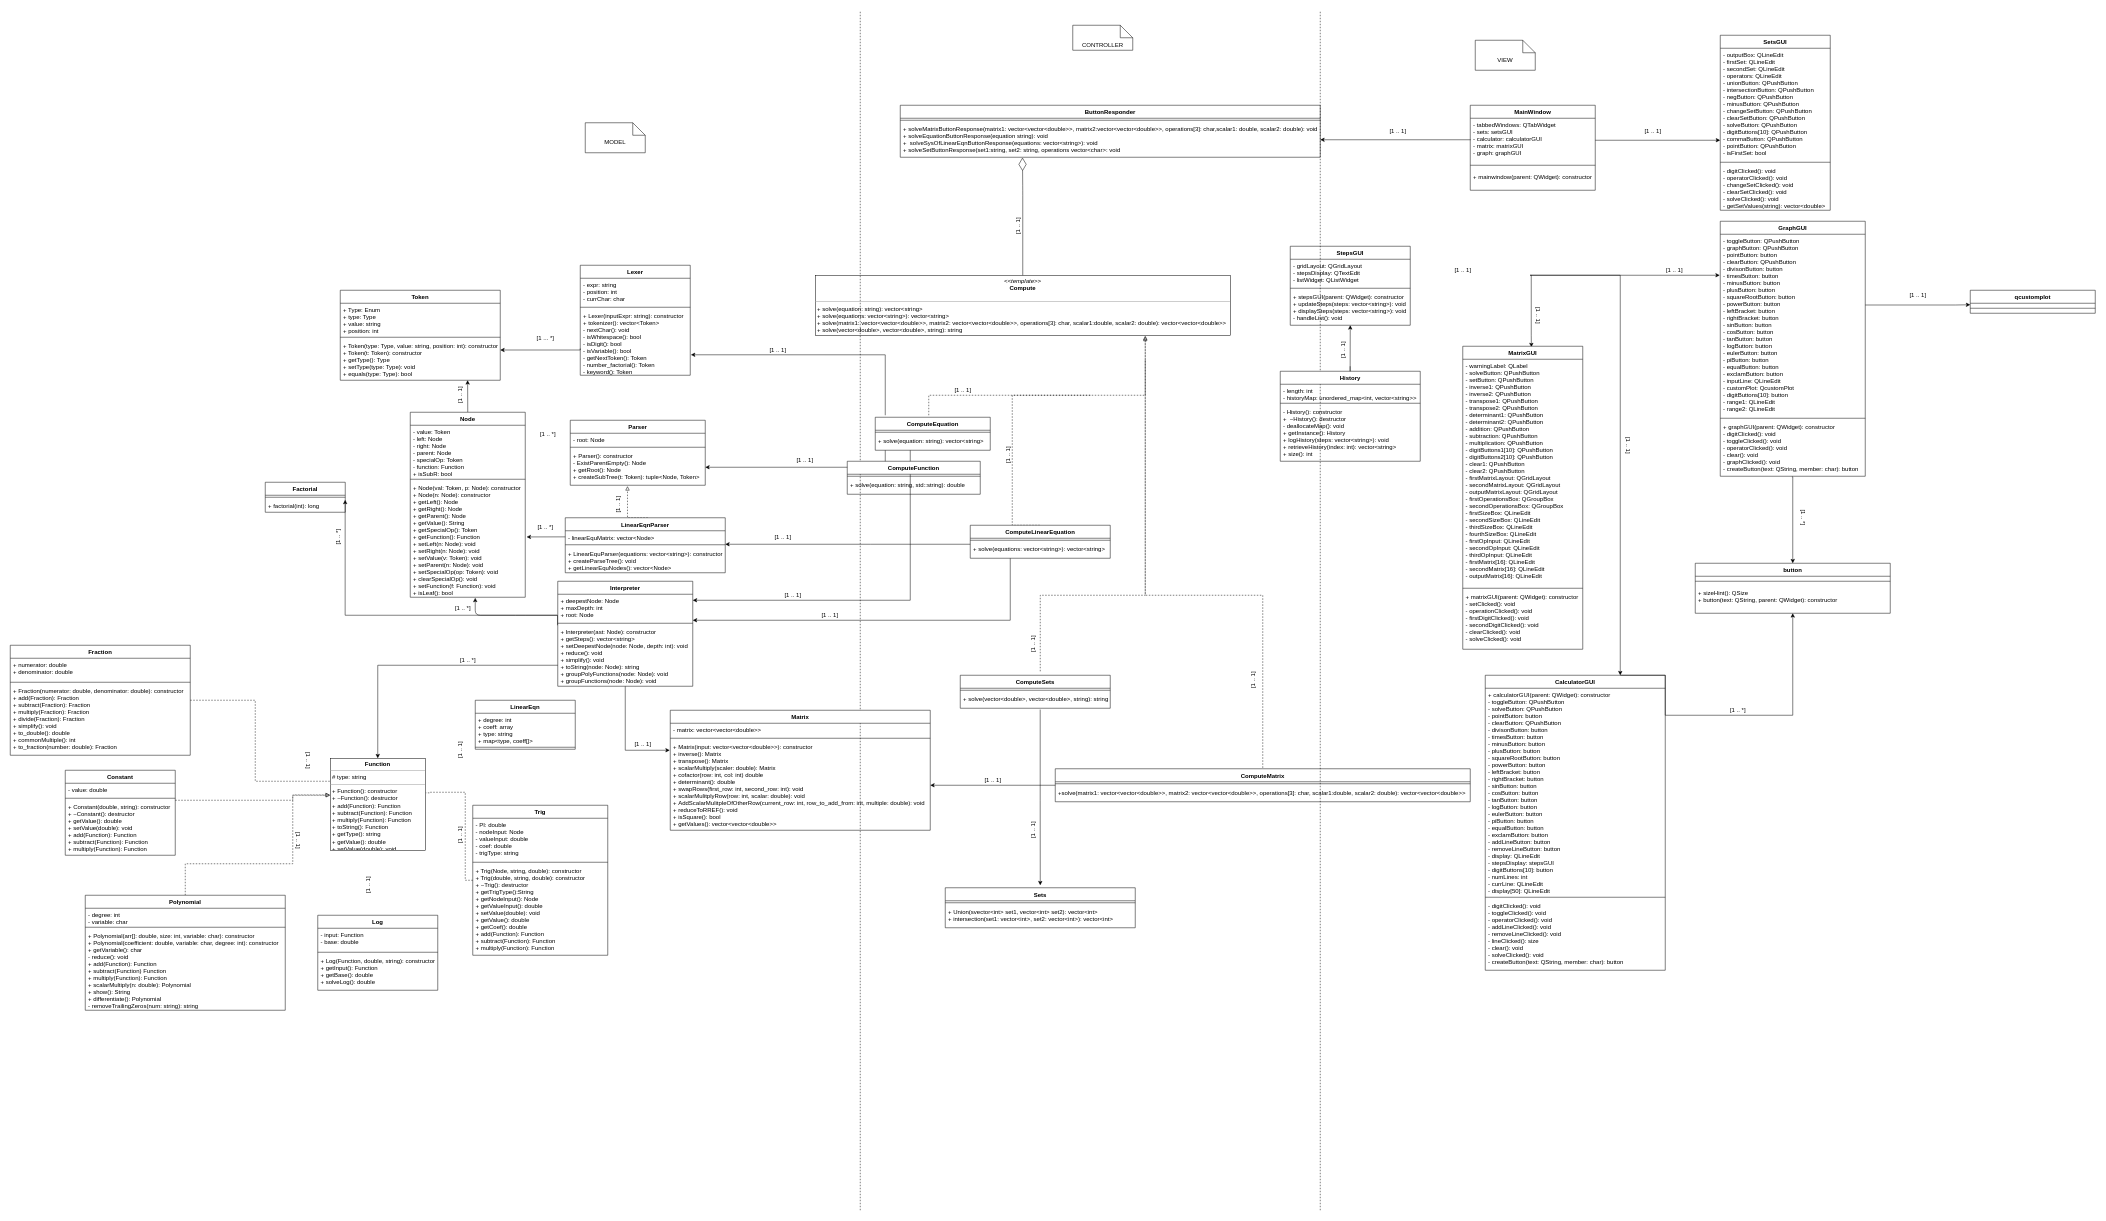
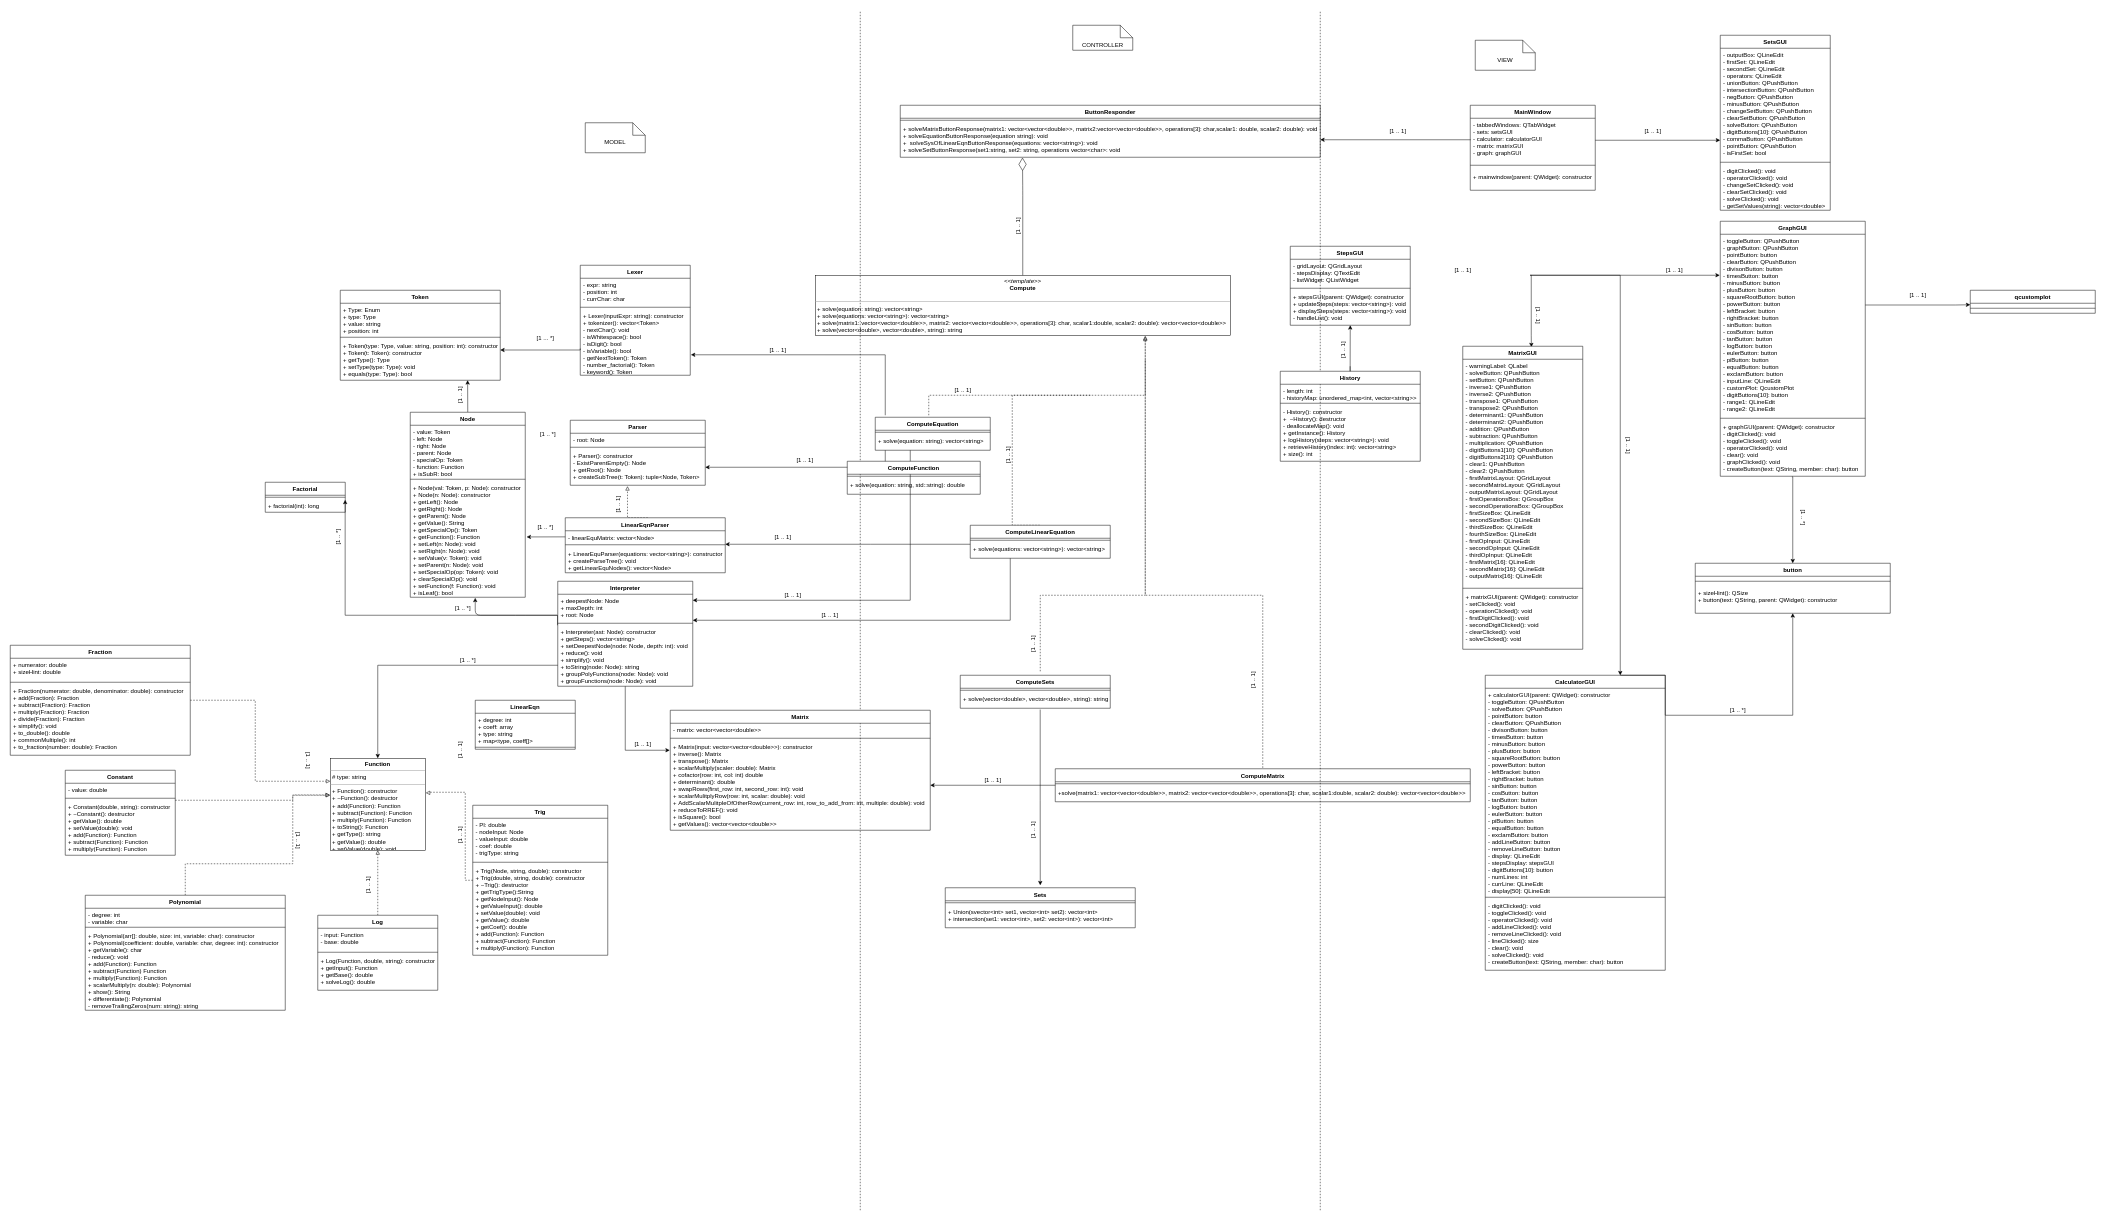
node "+ numerator: double + denominator: double": label "+ numerator: double + denominator: double" -> "+ numerator: double + sizeHint: double"
edge "+ Fraction(numerator: double, denominator: double): constructor + add(Fraction): Fraction + subtract(Fraction): Fraction + multiply(Fraction): Fraction + divide(Fraction): Fraction + simplify(): void + to_double(): double + commonMultiple(): int + to_fraction(number: double): Fraction" -- "Function # type: string + Function(): constructor + ~Function(): destructor + add(Function): Function + subtract(Function): Function + multiply(Function): Function + toString(): Function + getType(): string + getValue(): double + setValue(double): void": arrowhead none -> block
edge "Function # type: string + Function(): constructor + ~Function(): destructor + add(Function): Function + subtract(Function): Function + multiply(Function): Function + toString(): Function + getType(): string + getValue(): double + setValue(double): void" -- "Trig": arrowhead none -> block
edge "Log" -> "Function # type: string + Function(): constructor + ~Function(): destructor + add(Function): Function + subtract(Function): Function + multiply(Function): Function + toString(): Function + getType(): string + getValue(): double + setValue(double): void": added
